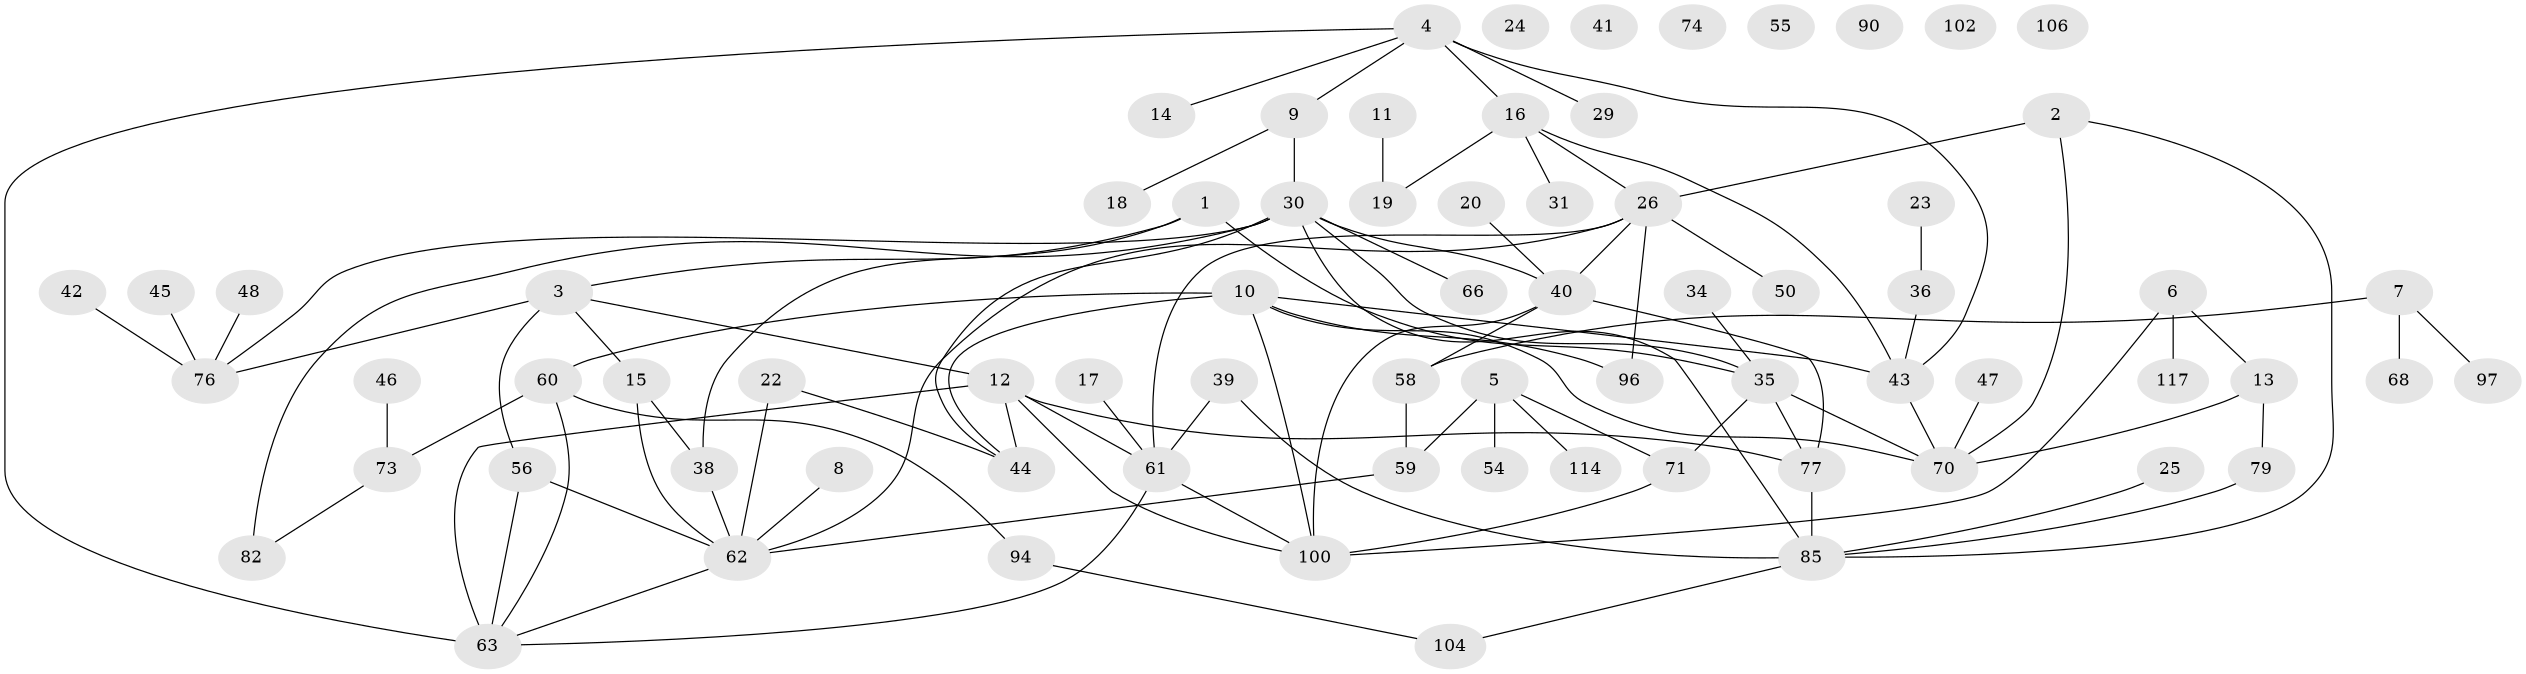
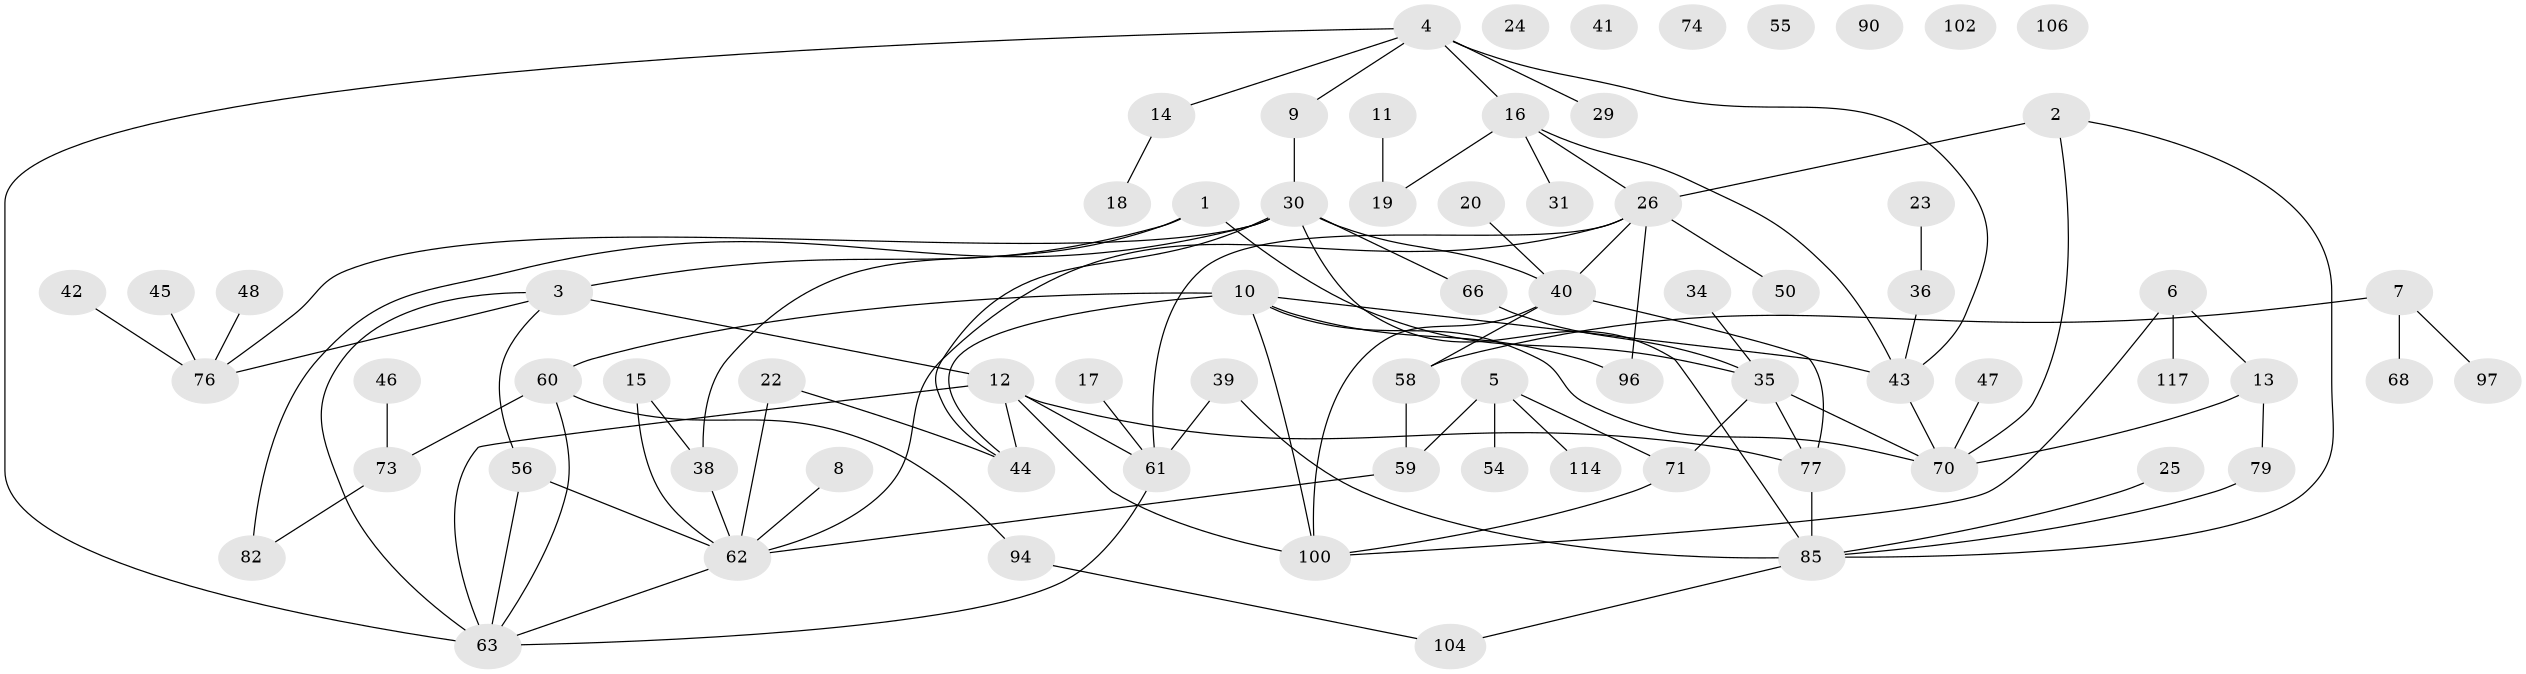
edge "9" -- "18": now "14" -- "18"
edge "30" -- "35": now "66" -- "35"
edge "3" -- "15": now "3" -- "63"
edge "61" -- "100": removed
